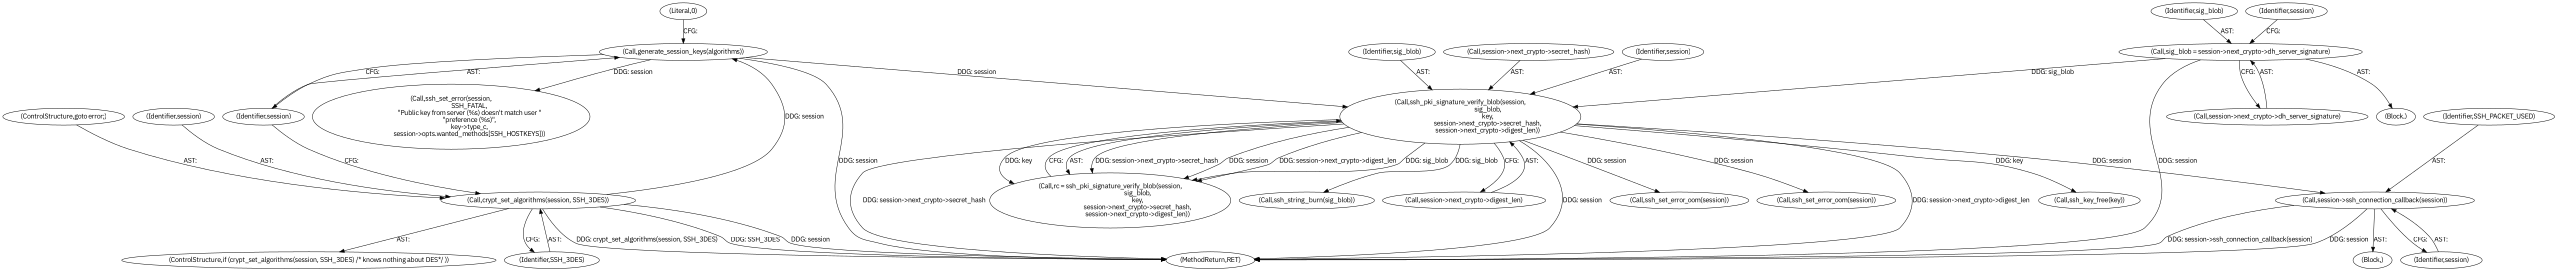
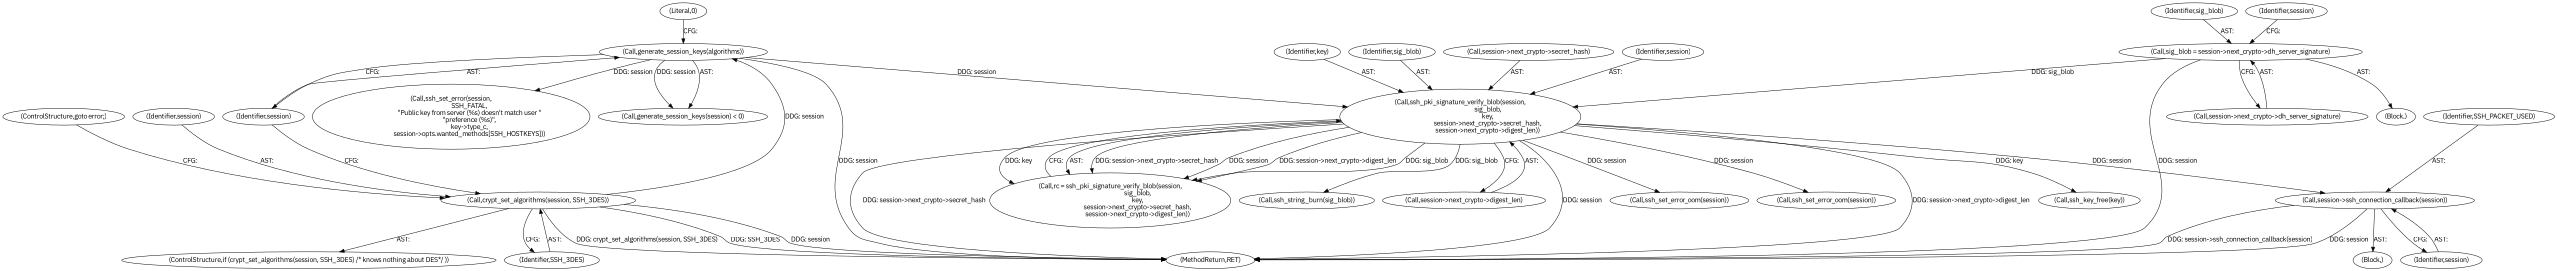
node "(Identifier,key)": added
node "(Call,generate_session_keys(session) < 0)": added
edge "(ControlStructure,goto error;)" -> "(Call,crypt_set_algorithms(session, SSH_3DES))": label "AST: " -> "CFG: "
